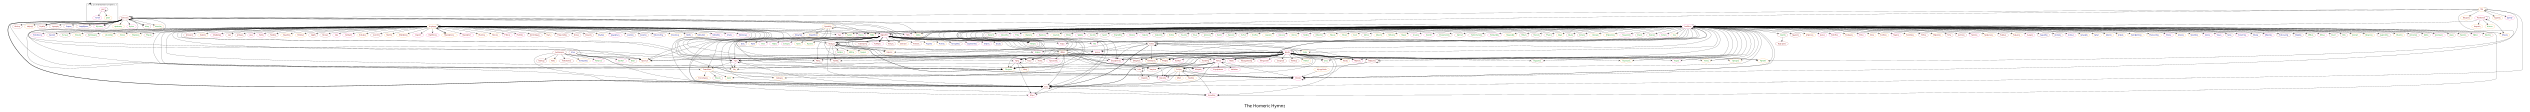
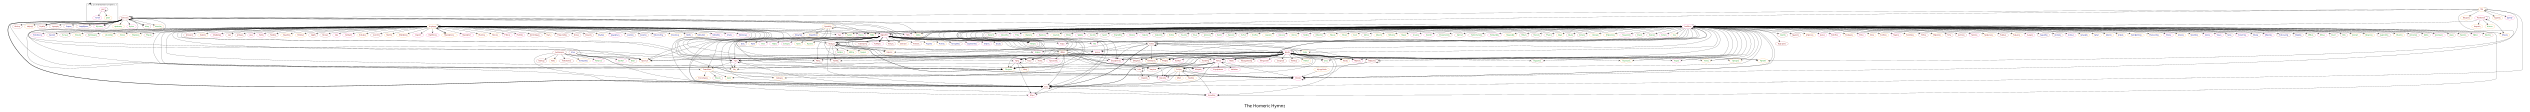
edge "Ὠκαλέη" -> "Ἀμφιτρίτη": now "Ἀπόλλων" -> "Ἀμφιτρίτη"
